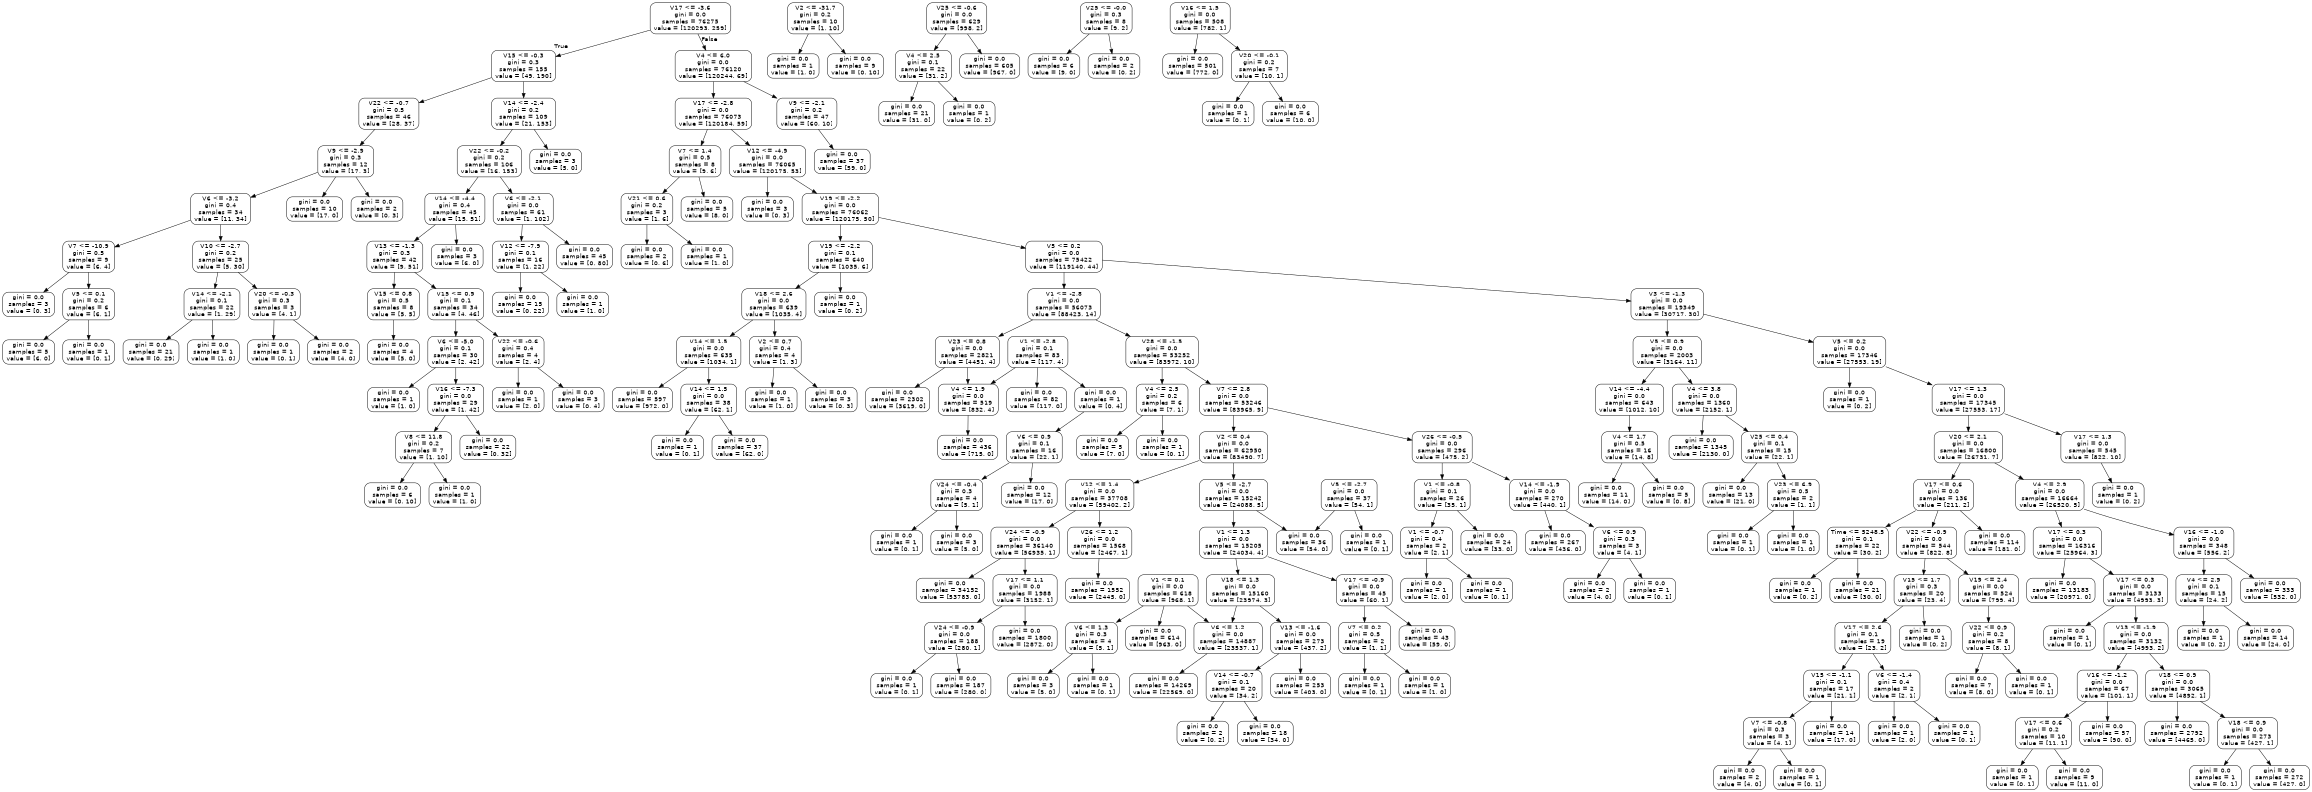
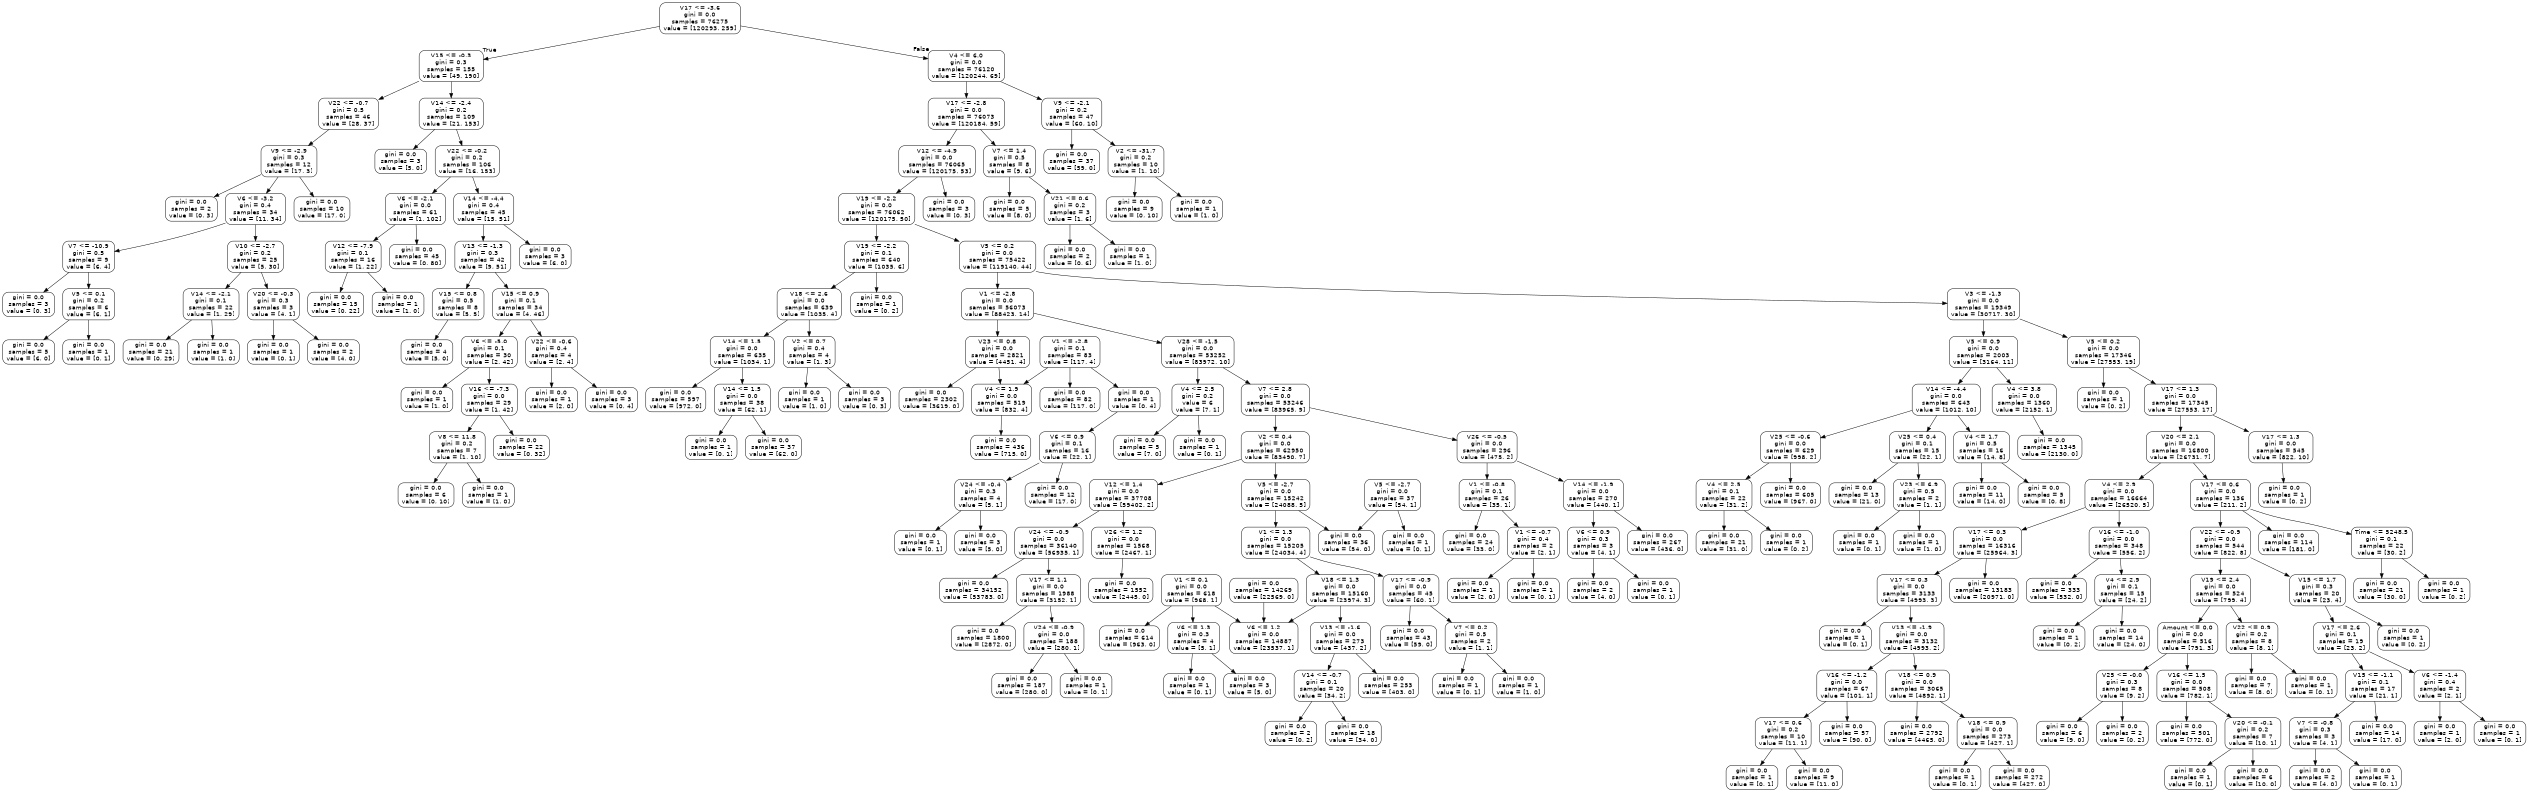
edge "V9 <= -2.1 gini = 0.2 samples = 47 value = [60, 10]" -> "V2 <= -31.7 gini = 0.2 samples = 10 value = [1, 10]": added
node "V4 <= 2.5 gini = 0.2 samples = 6 value = [7, 1]": label "V4 <= 2.5 gini = 0.2 samples = 6 value = [7, 1]" -> "V4 <= 2.5 gini = 0.2 value = 6 value = [7, 1]"
edge "V4 <= 3.8 gini = 0.0 samples = 1360 value = [2152, 1]" -> "V25 <= 0.4 gini = 0.1 samples = 15 value = [22, 1]": now "V14 <= -4.4 gini = 0.0 samples = 643 value = [1012, 10]" -> "V25 <= 0.4 gini = 0.1 samples = 15 value = [22, 1]"
edge "V14 <= -4.4 gini = 0.0 samples = 643 value = [1012, 10]" -> "V25 <= -0.6 gini = 0.0 samples = 629 value = [998, 2]": added
node "Amount <= 0.0 gini = 0.0 samples = 516 value = [791, 3]": added
edge "V6 <= 1.2 gini = 0.0 samples = 14887 value = [23537, 1]" -> "gini = 0.0 samples = 14269 value = [22569, 0]": reversed
